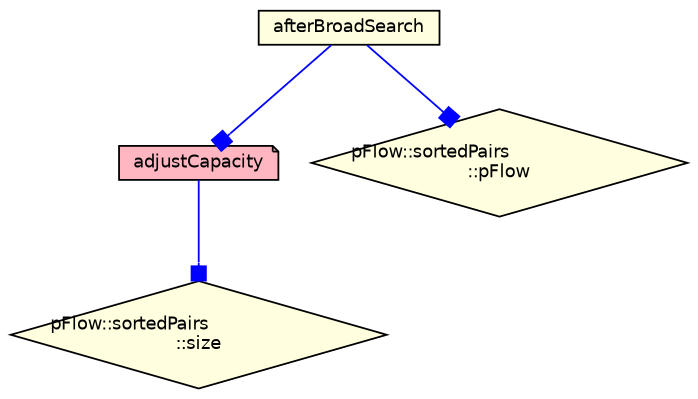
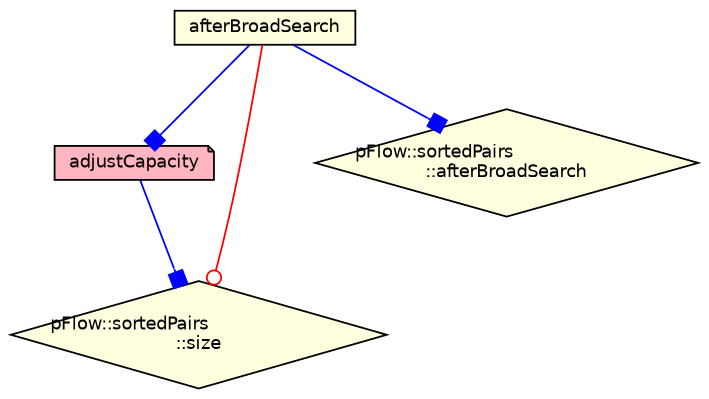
edge "afterBroadSearch" -> "pFlow::sortedPairs ::size": added
node "pFlow::sortedPairs ::pFlow": label "pFlow::sortedPairs ::pFlow" -> "pFlow::sortedPairs ::afterBroadSearch"
